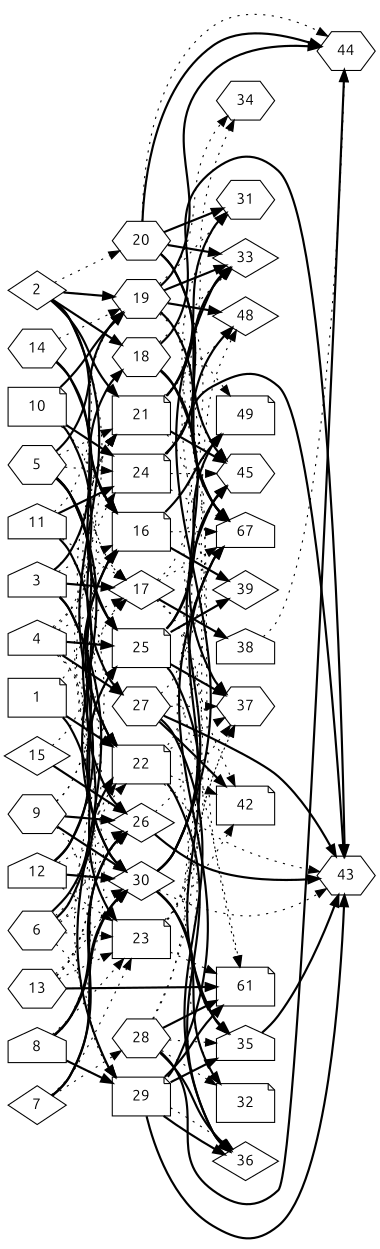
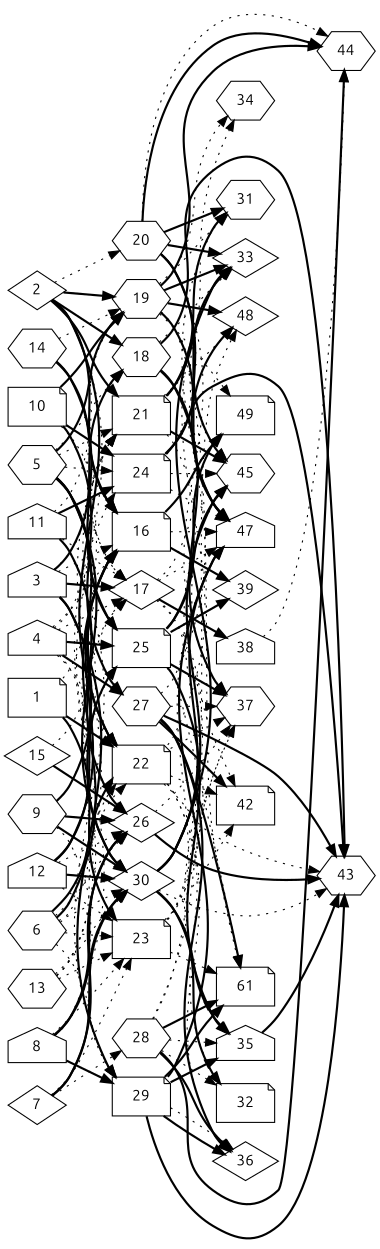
edge "5" -> "18": added
node "67": label "67" -> "47"
edge "9" -> "16": style dotted -> bold
edge "22" -> "36": style bold -> dotted
edge "13" -> "61": now "27" -> "61"
